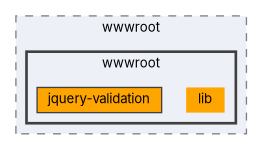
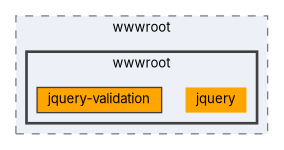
node "lib": label "lib" -> "jquery"
